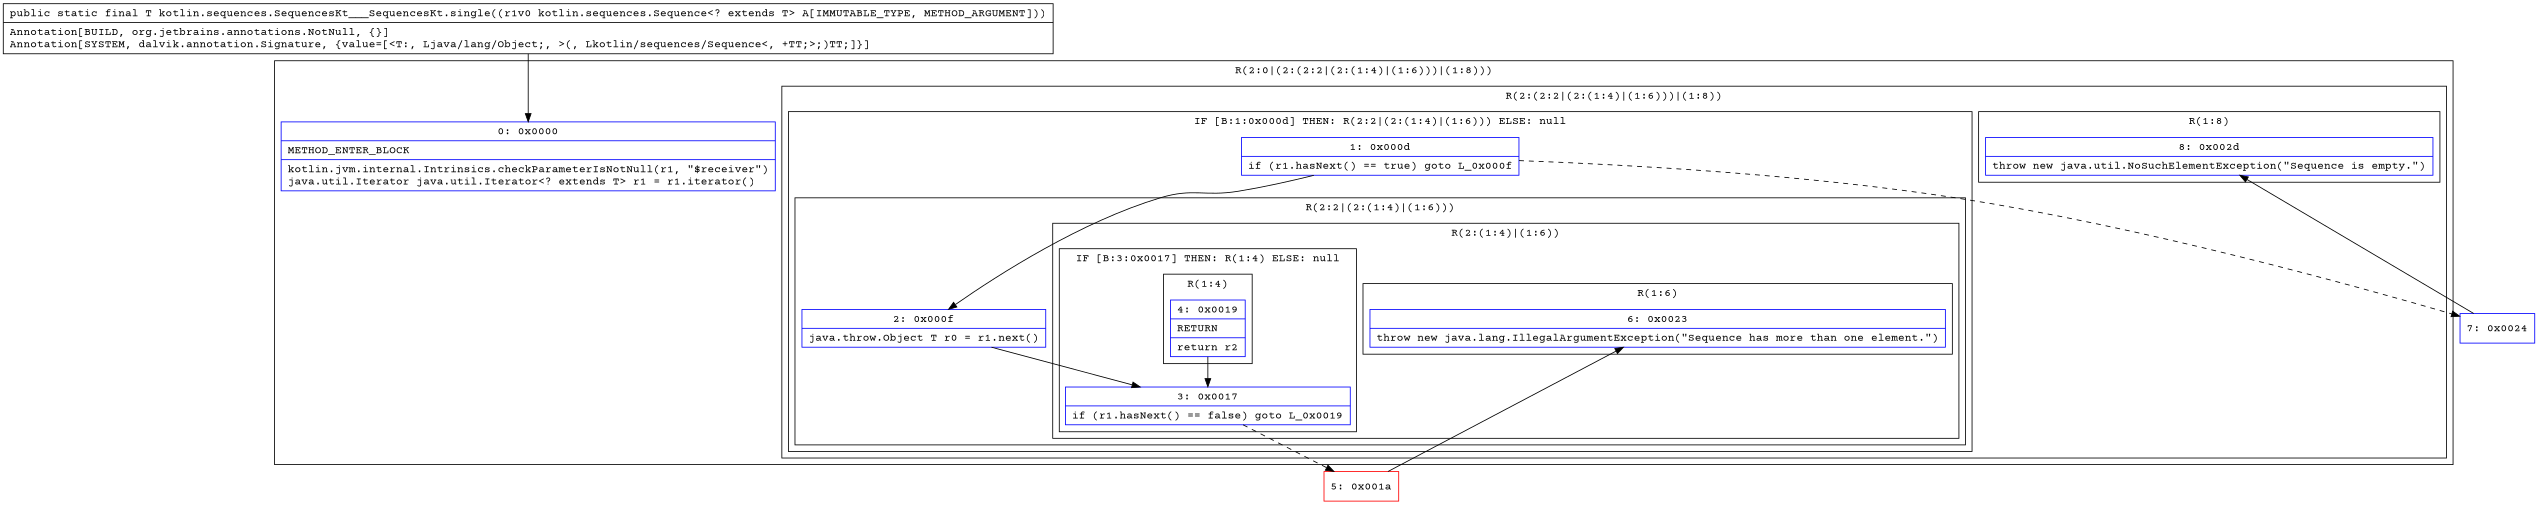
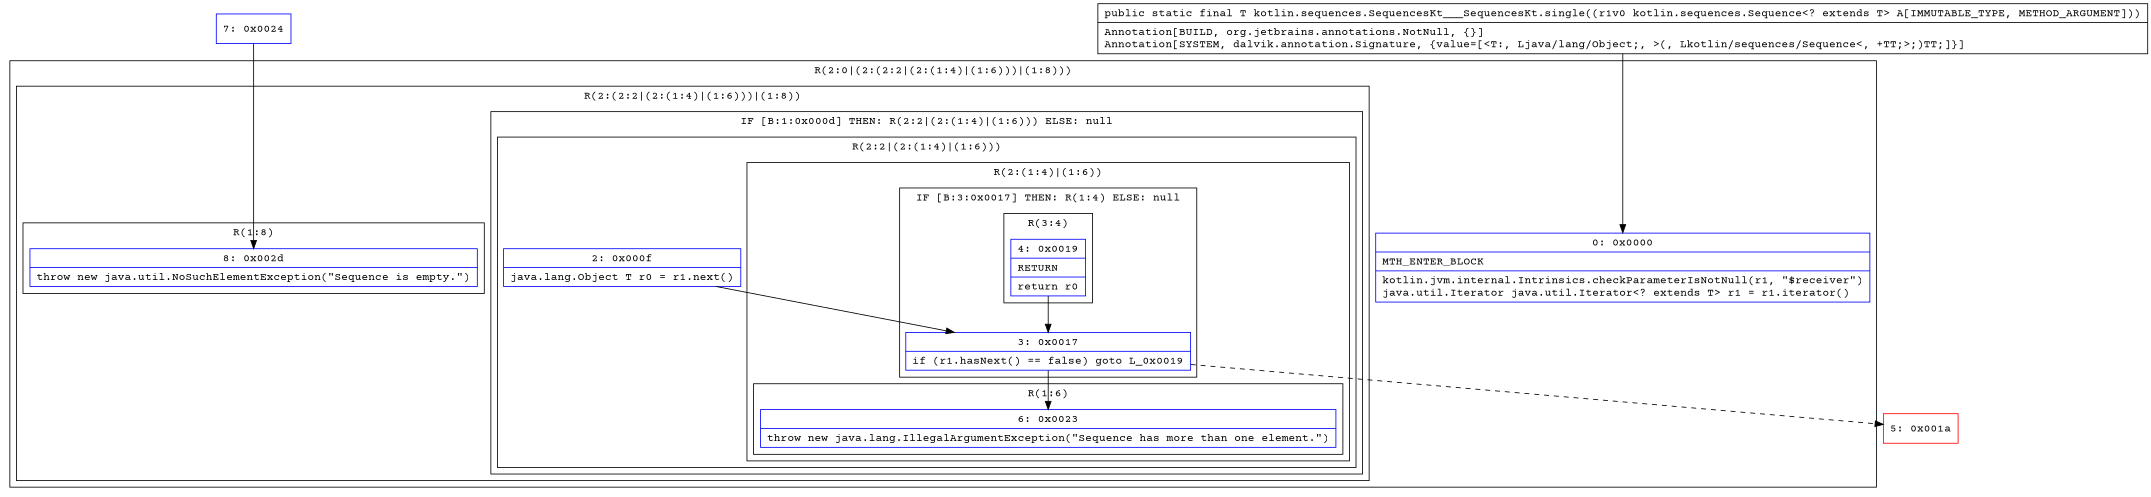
node "0: 0x0000": text "METHOD_ENTER_BLOCK" -> "MTH_ENTER_BLOCK"
node "1: 0x000d": removed
cluster "R(1:4)": label "R(1:4)" -> "R(3:4)"
node "2: 0x000f": text "java.throw.Object T r0 = r1.next()" -> "java.lang.Object T r0 = r1.next()"
node "4: 0x0019": text "return r2" -> "return r0"
edge "5: 0x001a" -> "6: 0x0023": now "3: 0x0017" -> "6: 0x0023"
